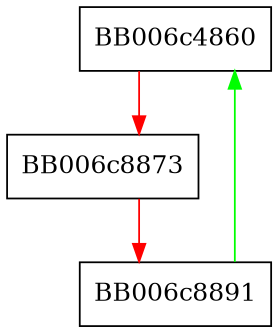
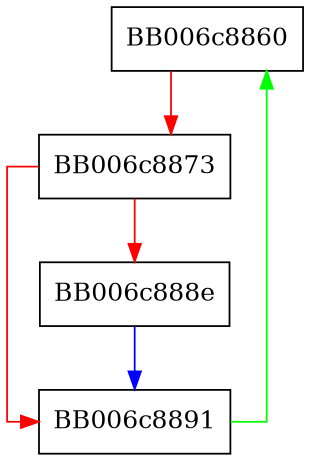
node "BB006c4860": label "BB006c4860" -> "BB006c8860"
node "BB006c888e": added
